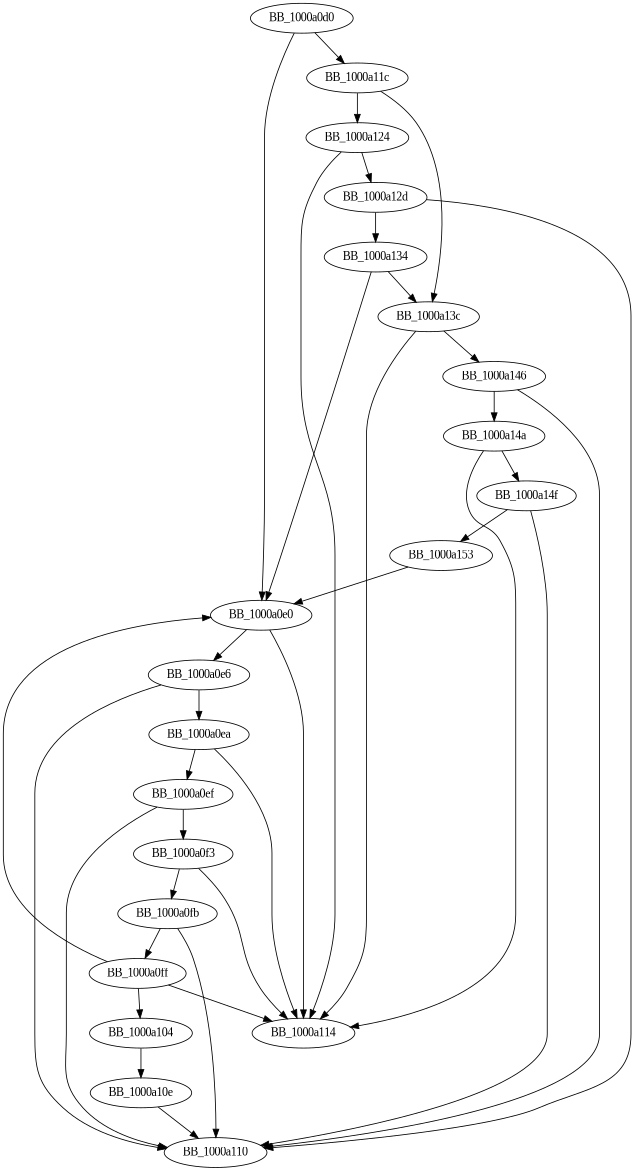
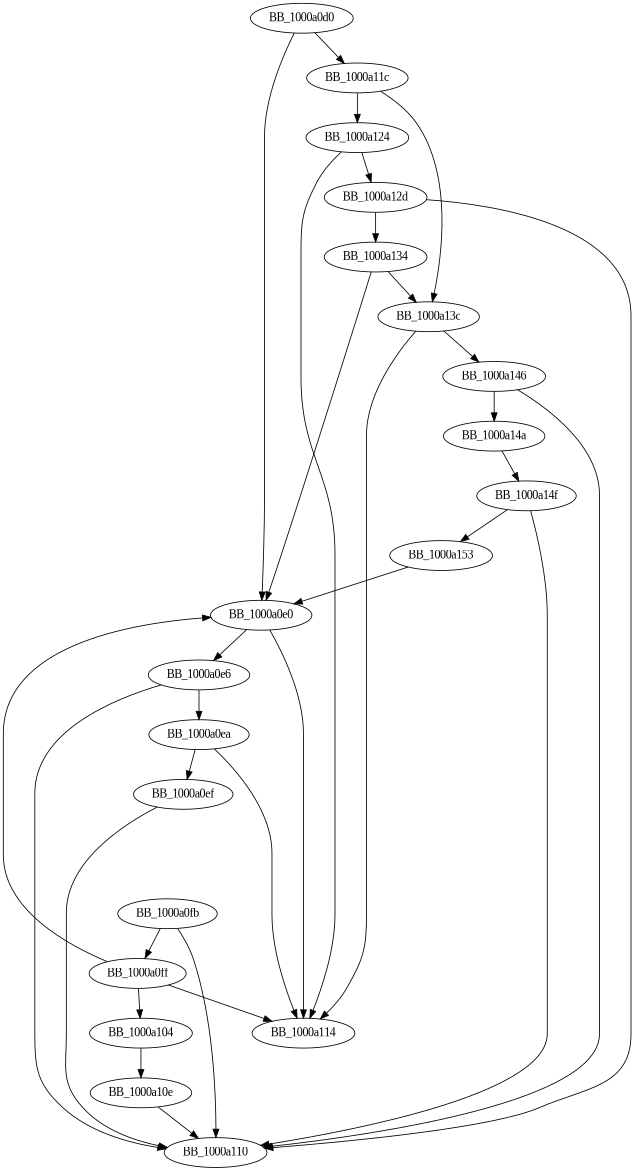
edge "BB_1000a14a" -> "BB_1000a114": removed
node "BB_1000a0f3": removed
